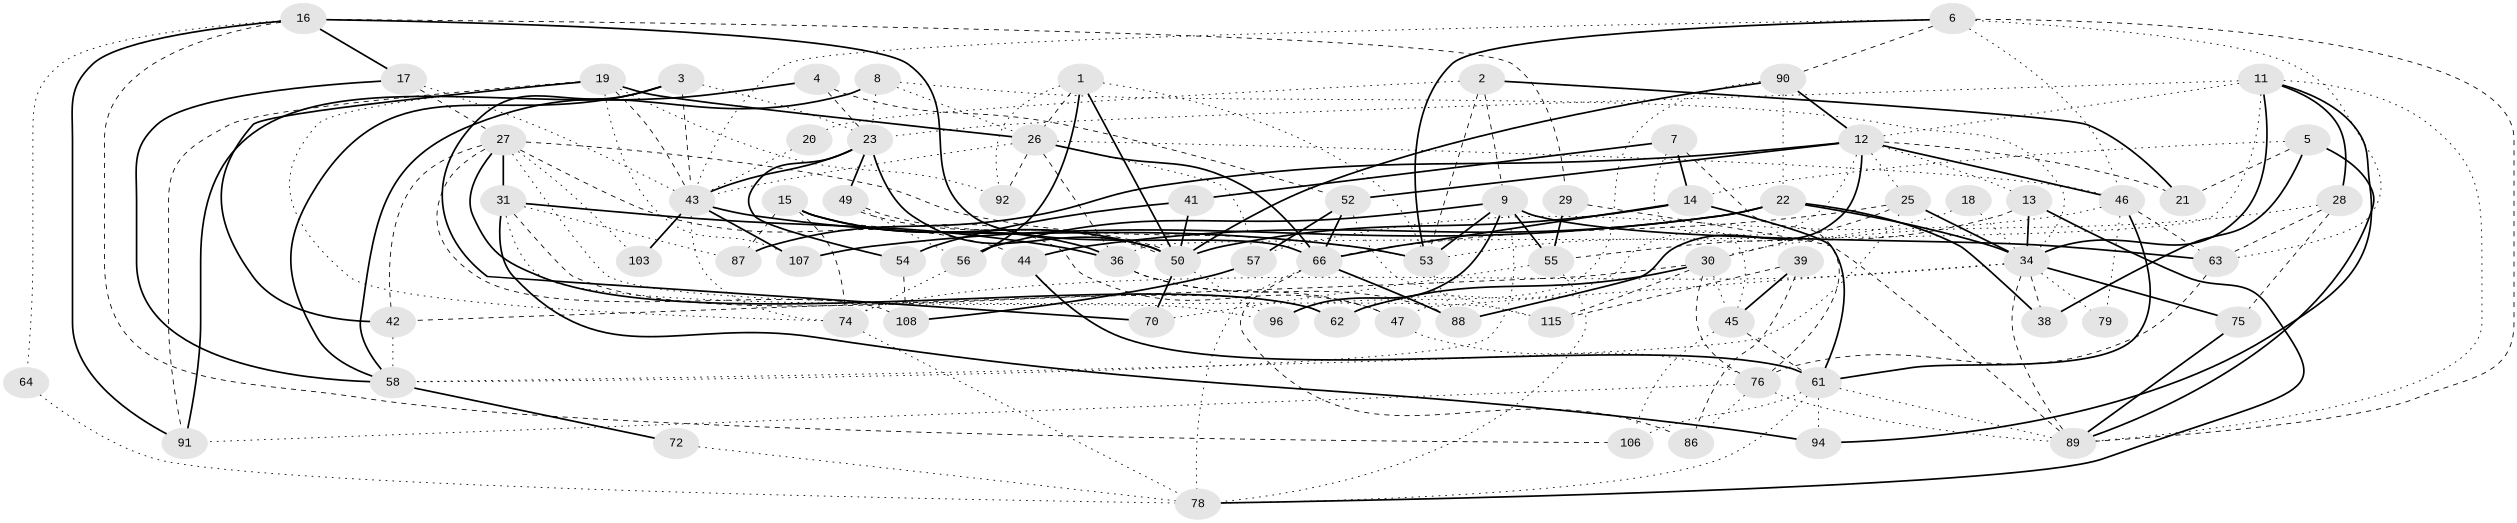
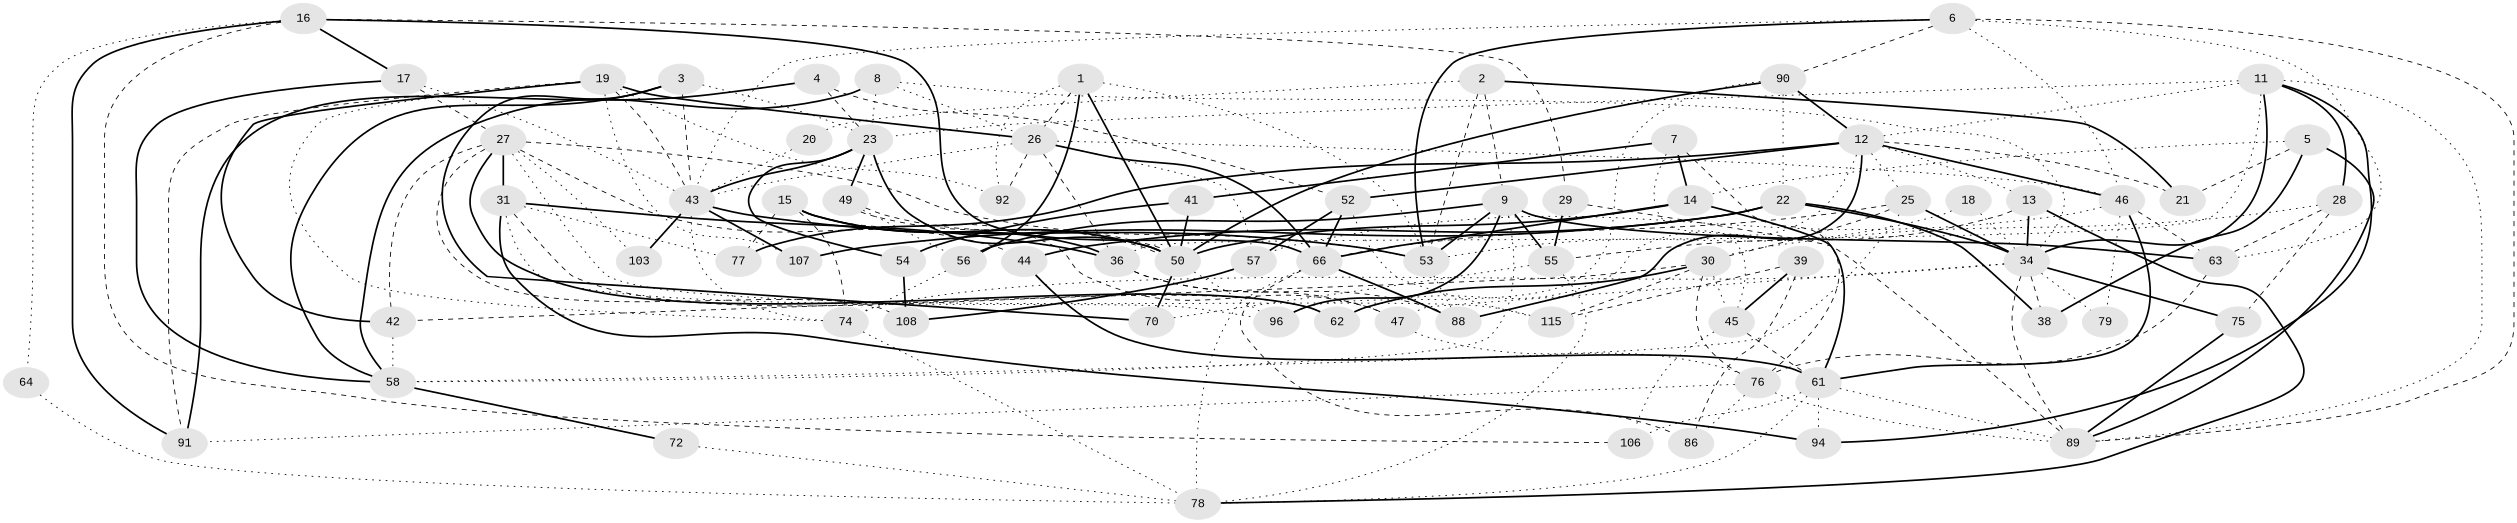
node "87": label "87" -> "77"
edge "54" -- "108": style dashed -> bold
